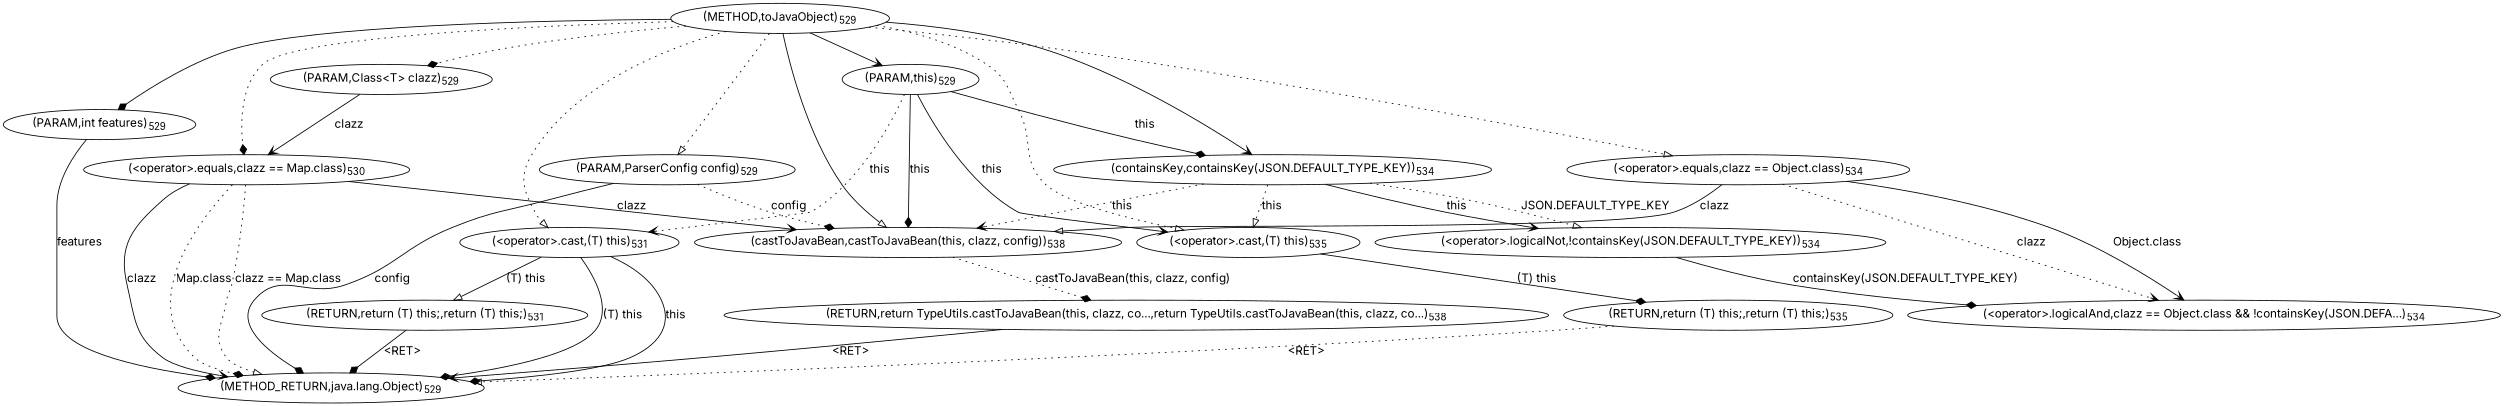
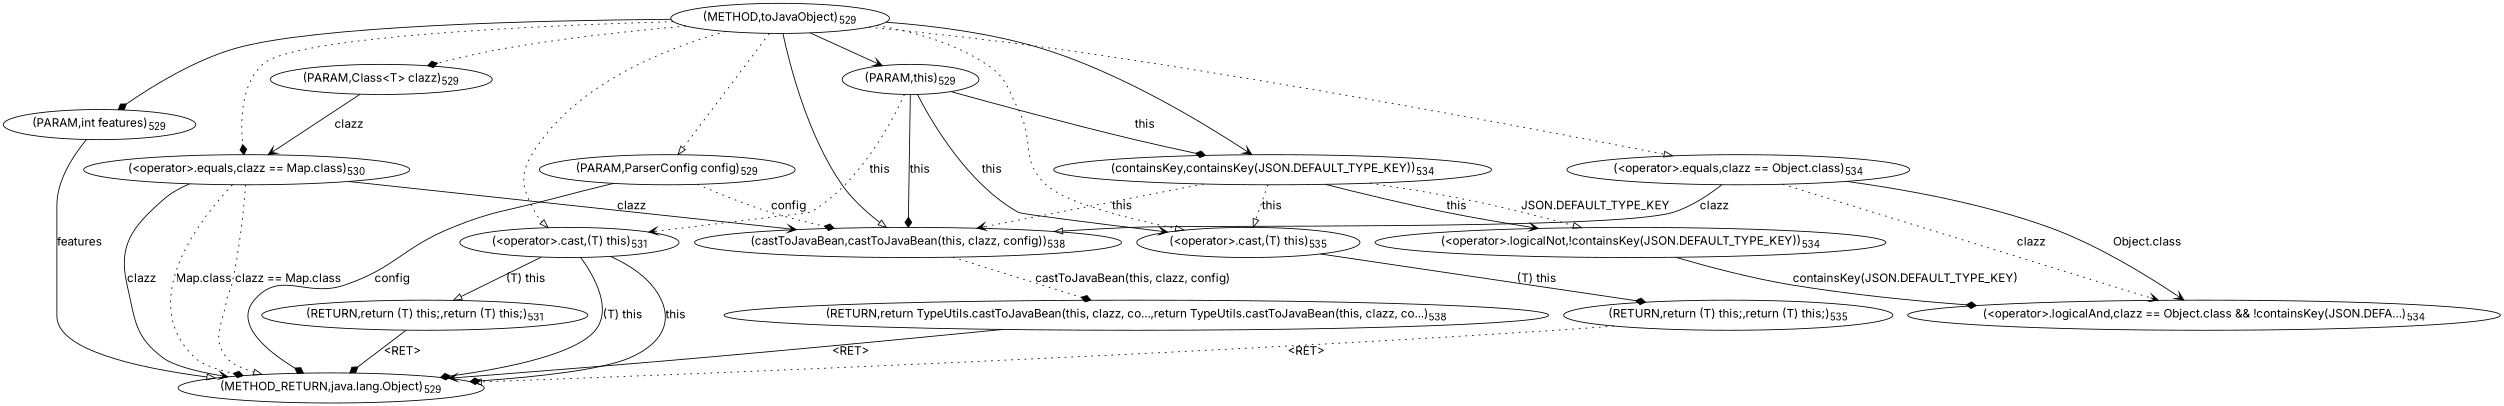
edge "(PARAM,int features)" -> "(METHOD_RETURN,java.lang.Object)": arrowhead diamond -> onormal
